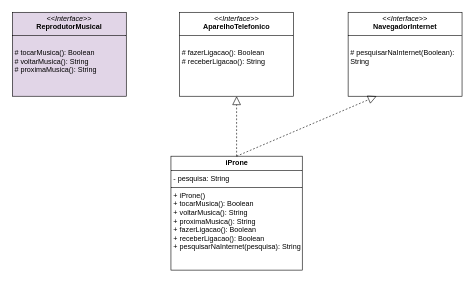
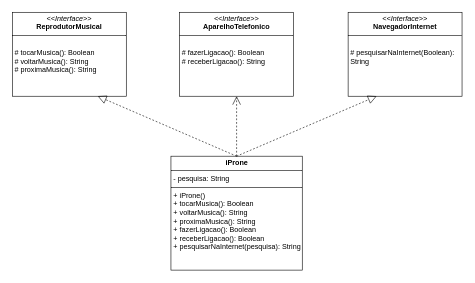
node "<<Interface>> ReprodutorMusical # tocarMusica(): Boolean # voltarMusica(): String # proximaMusica(): String": fillcolor #e1d5e7 -> #ffffff
edge "iProne - pesquisa: String + iProne() + tocarMusica(): Boolean + voltarMusica(): String + proximaMusica(): String + fazerLigacao(): Boolean + receberLigacao(): Boolean + pesquisarNaInternet(pesquisa): String" -> "<<Interface>> AparelhoTelefonico # fazerLigacao(): Boolean # receberLigacao(): String": arrowhead block -> open
edge "iProne - pesquisa: String + iProne() + tocarMusica(): Boolean + voltarMusica(): String + proximaMusica(): String + fazerLigacao(): Boolean + receberLigacao(): Boolean + pesquisarNaInternet(pesquisa): String" -> "<<Interface>> ReprodutorMusical # tocarMusica(): Boolean # voltarMusica(): String # proximaMusica(): String": added
